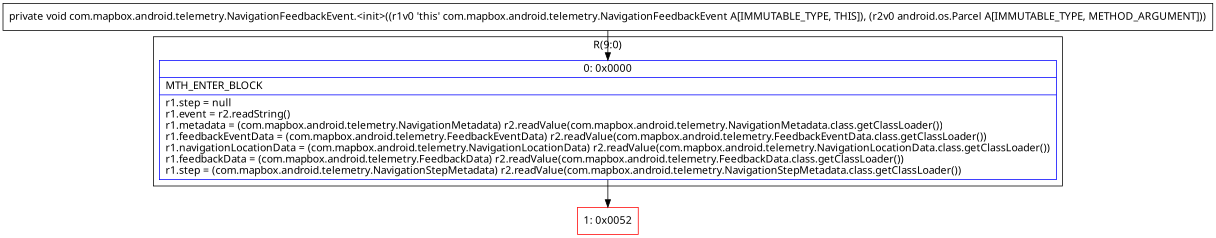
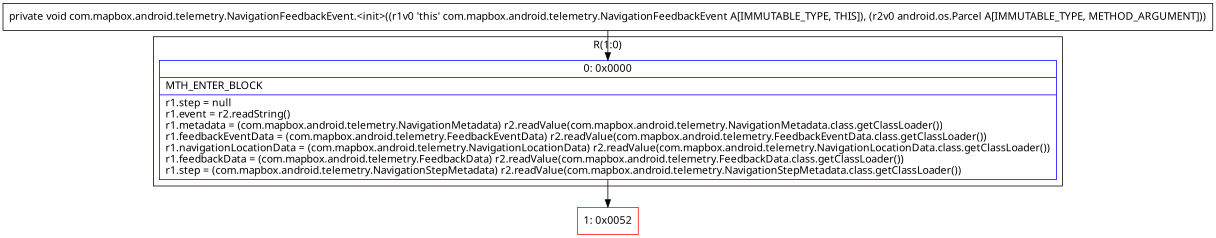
cluster "R(9:0)": label "R(9:0)" -> "R(1:0)"
